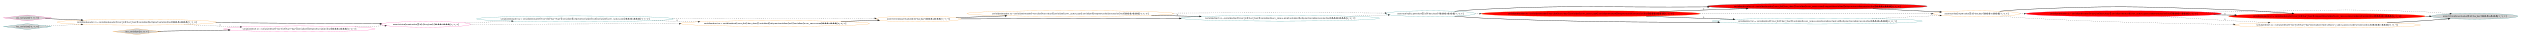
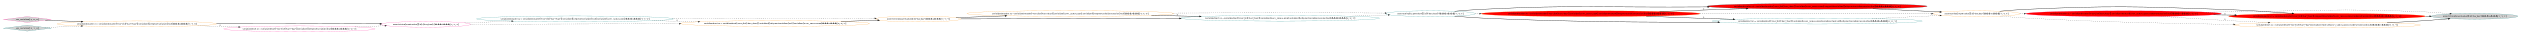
node "a03_serializer['0', '0', '1']": removed
